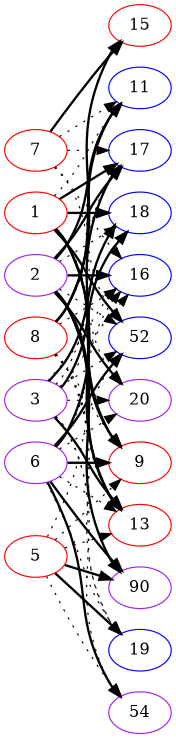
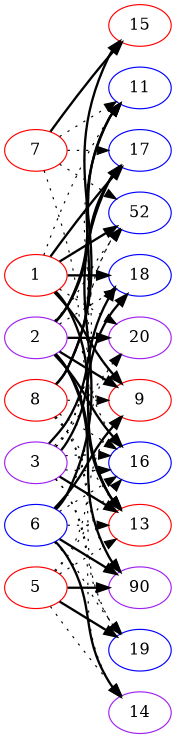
edge "6" -> "52": style bold -> dotted
node "6": color purple -> blue
edge "5" -> "52": now "5" -> "16"
node "54": label "54" -> "14"
